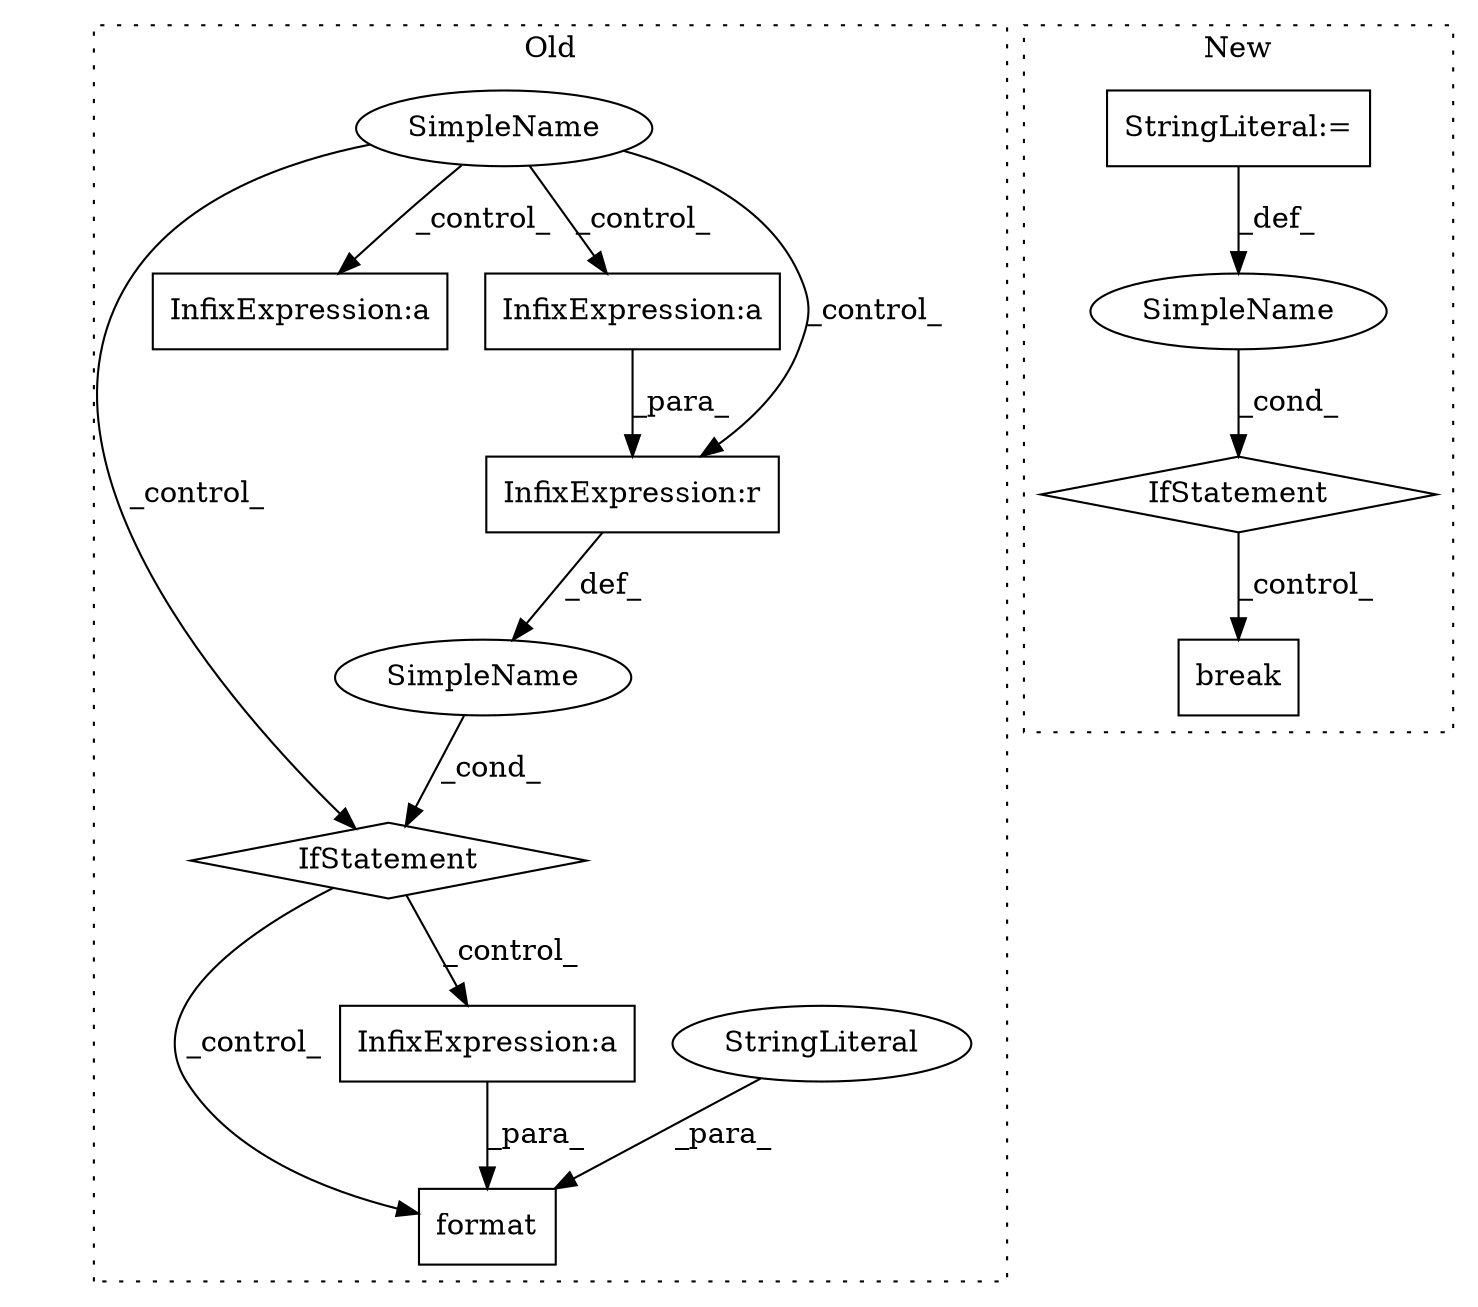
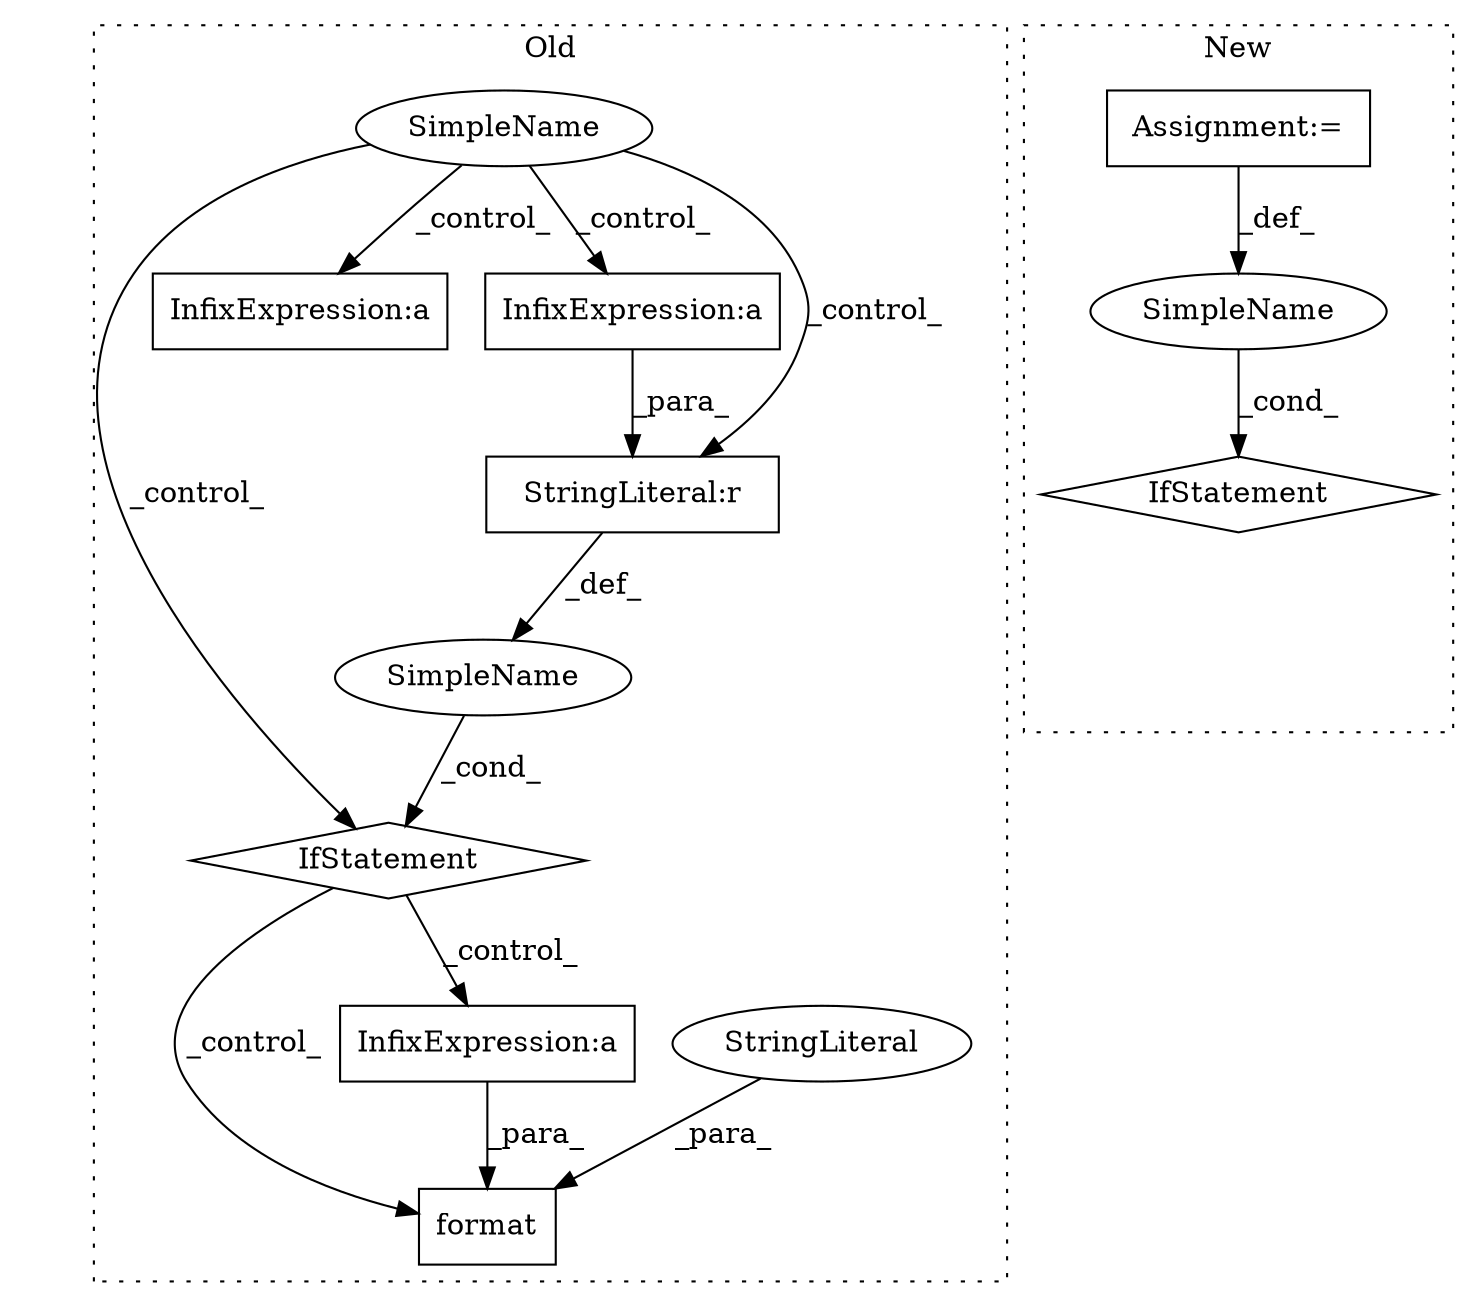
node "StringLiteral:=": label "StringLiteral:=" -> "Assignment:="
node "InfixExpression:r": label "InfixExpression:r" -> "StringLiteral:r"
node "break": removed
